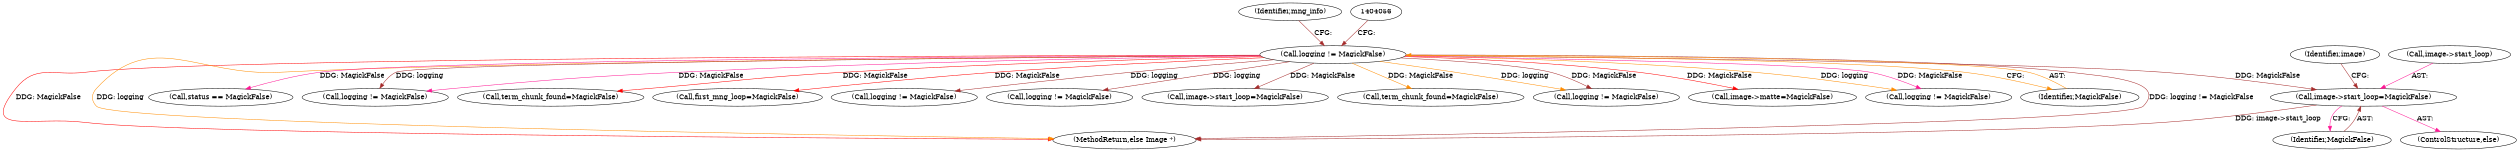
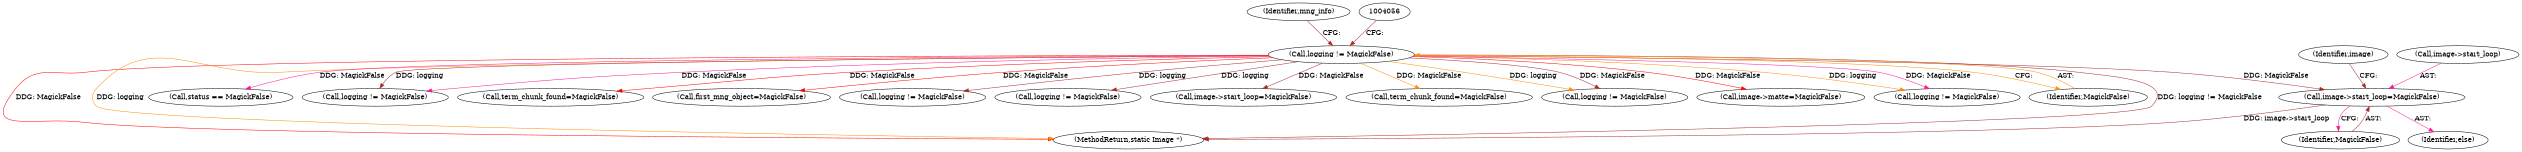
node "1404056": label "1404056" -> "1004056"
node "(Call,first_mng_loop=MagickFalse)": label "(Call,first_mng_loop=MagickFalse)" -> "(Call,first_mng_object=MagickFalse)"
node "(MethodReturn,else Image *)": label "(MethodReturn,else Image *)" -> "(MethodReturn,static Image *)"
node "(ControlStructure,else)": label "(ControlStructure,else)" -> "(Identifier,else)"
